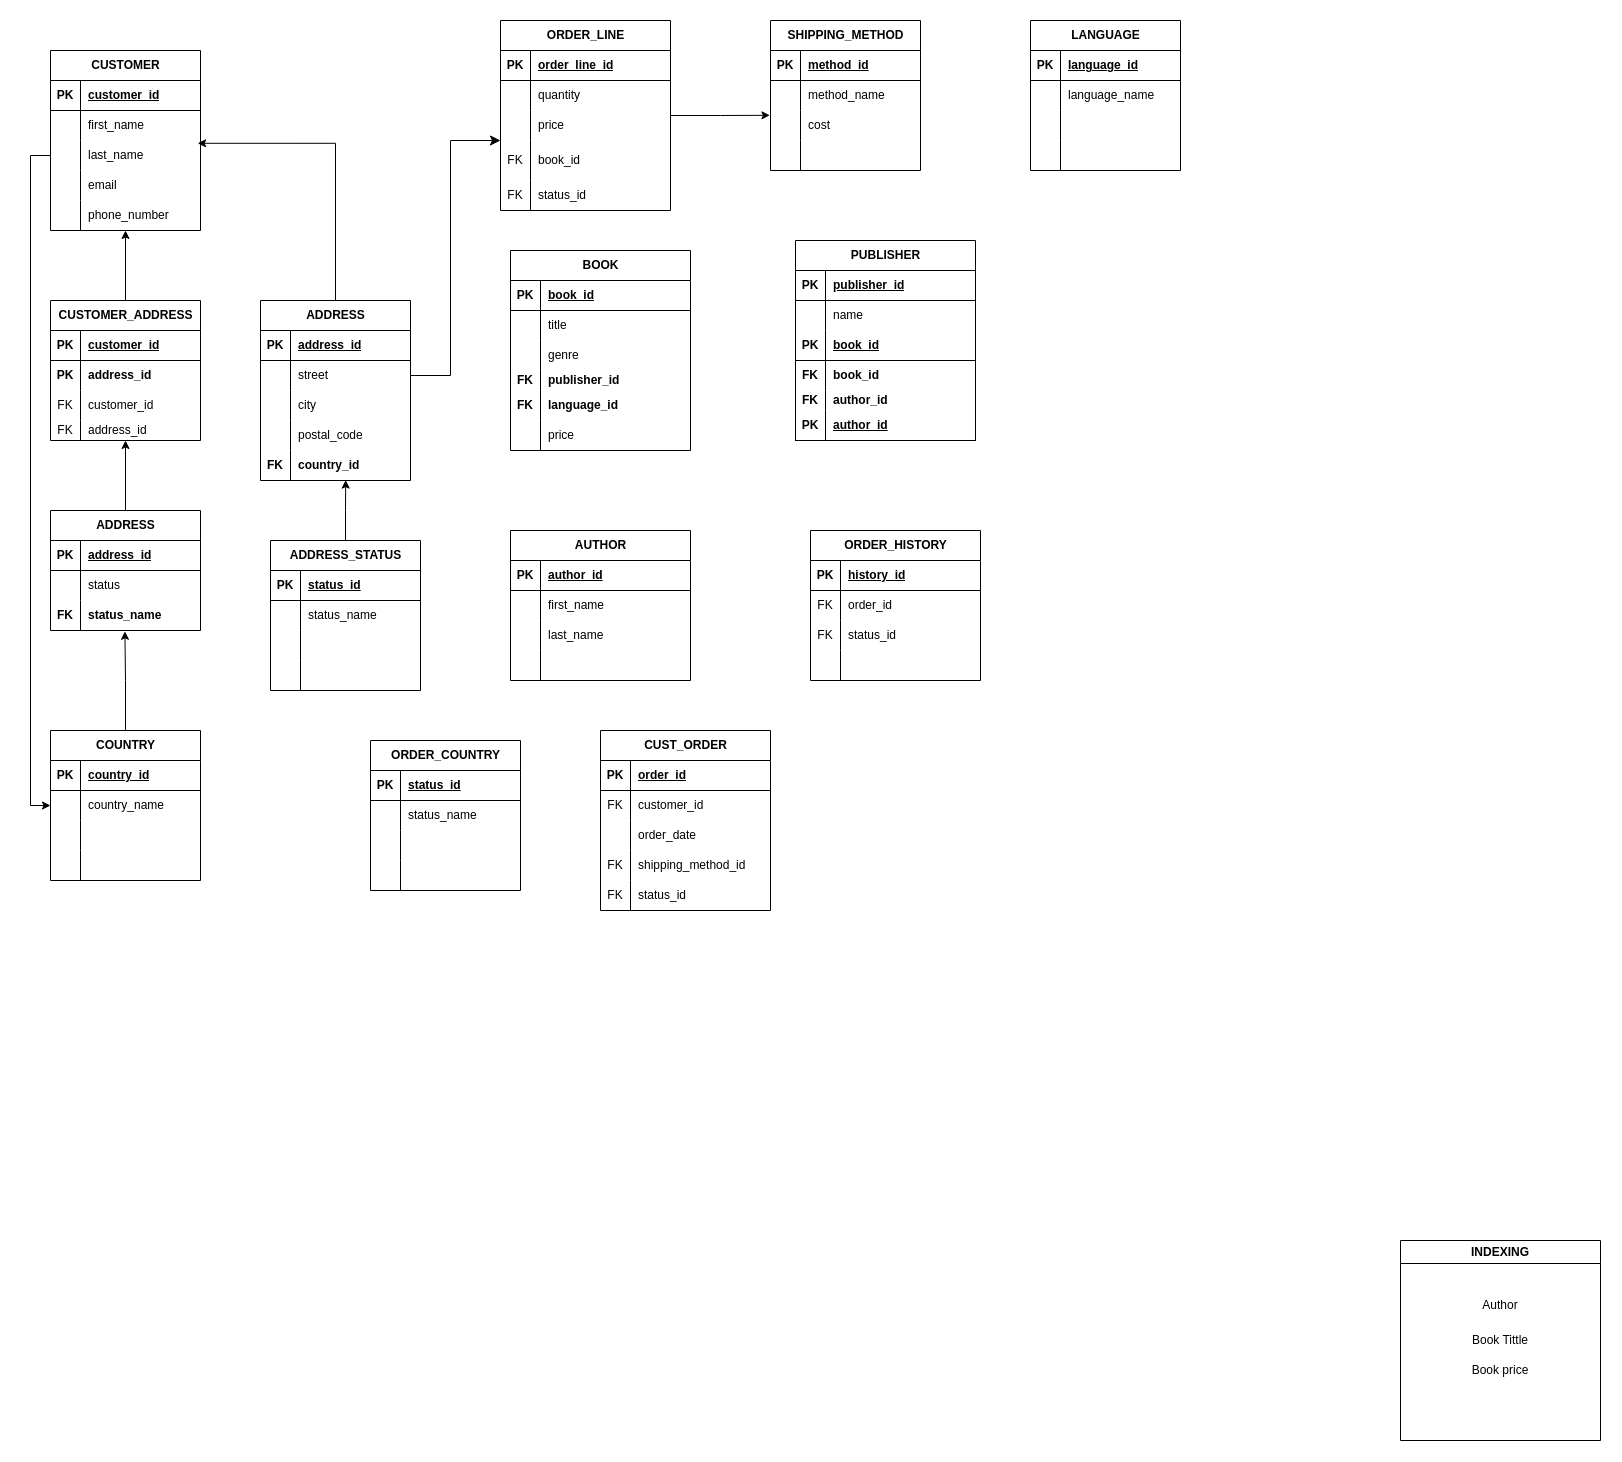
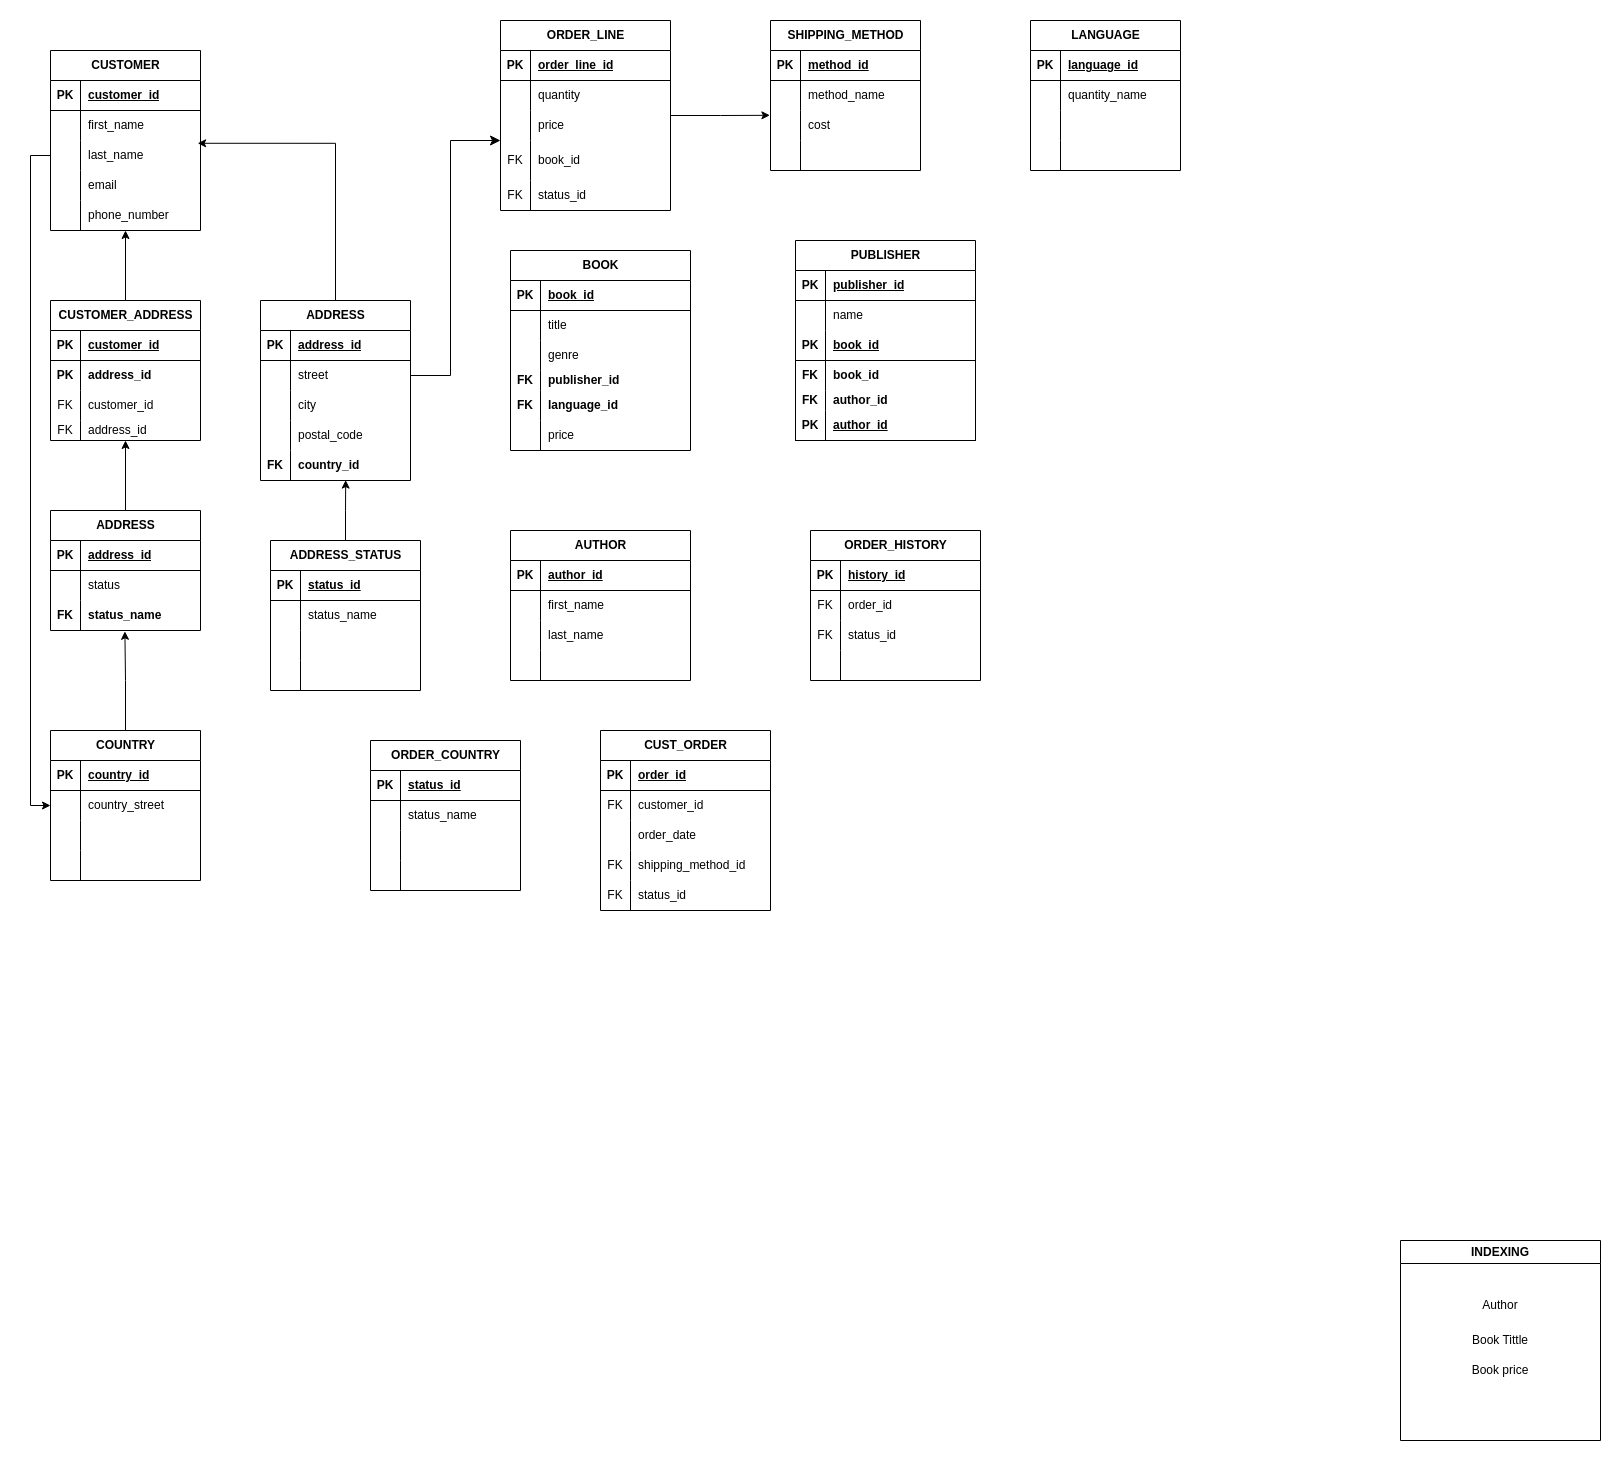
node "language_name": label "language_name" -> "quantity_name"
node "country_name": label "country_name" -> "country_street"
